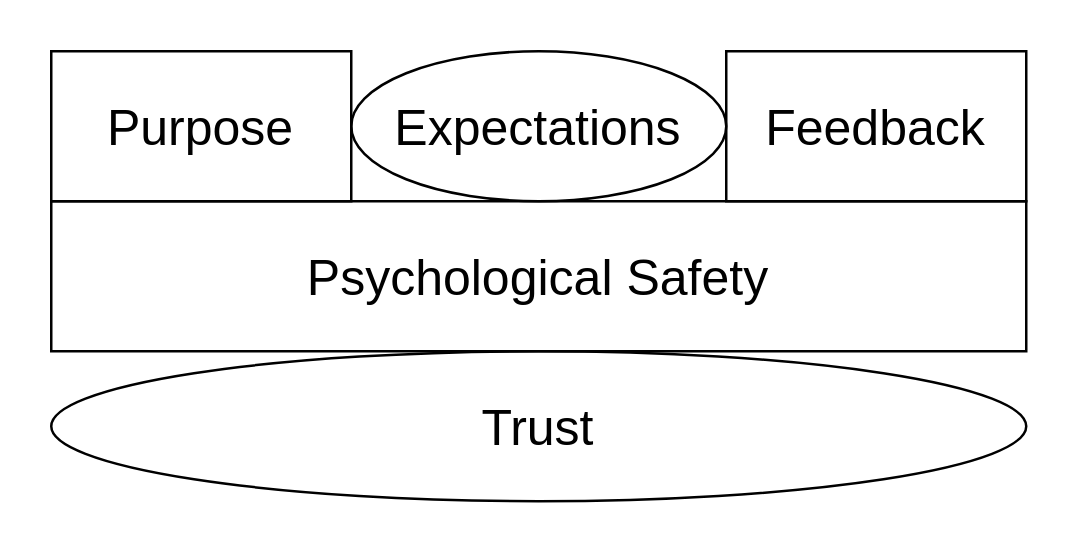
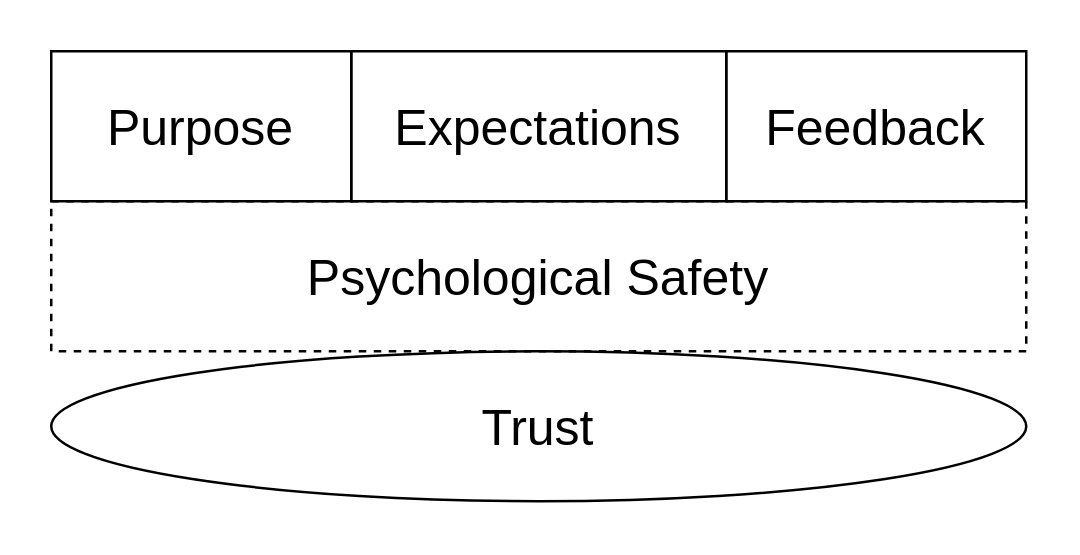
node "Expectations": shape ellipse -> rectangle
node "Psychological Safety": style solid -> dashed
